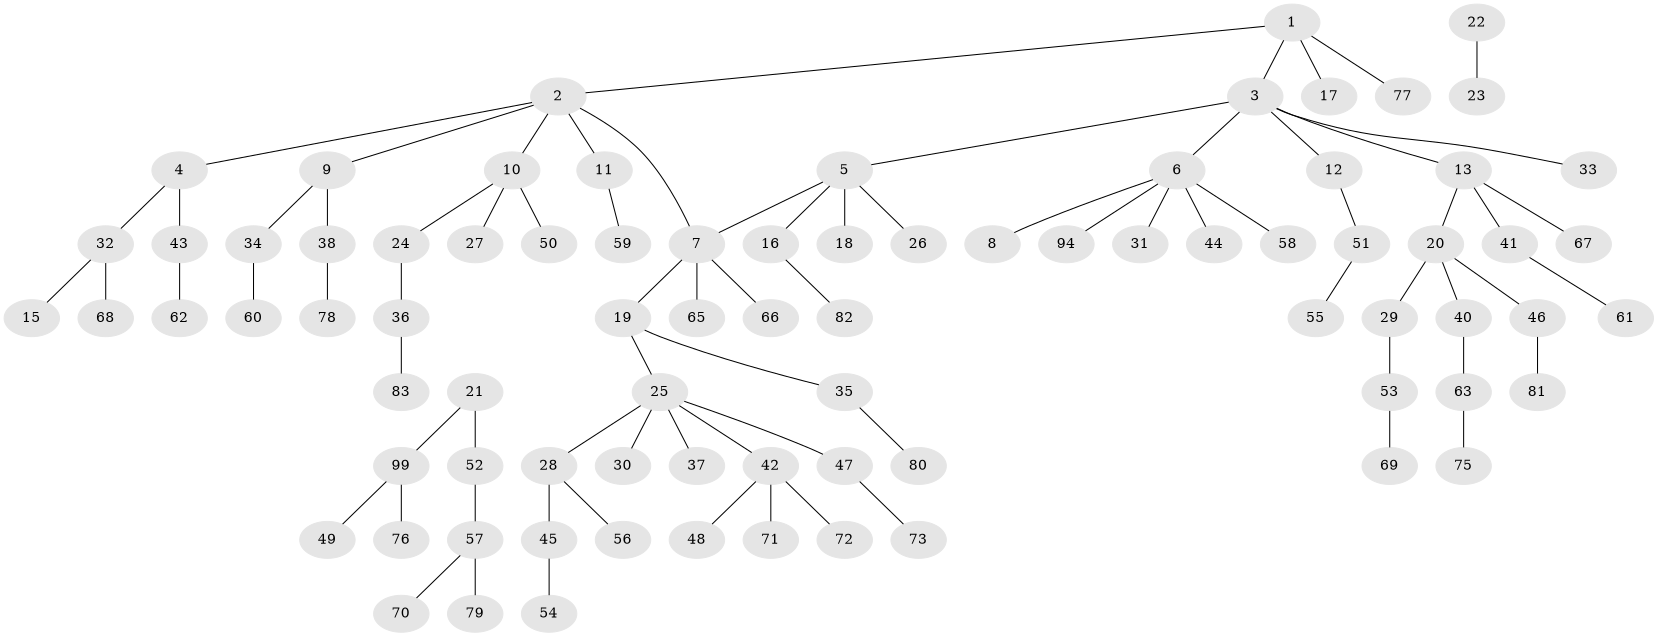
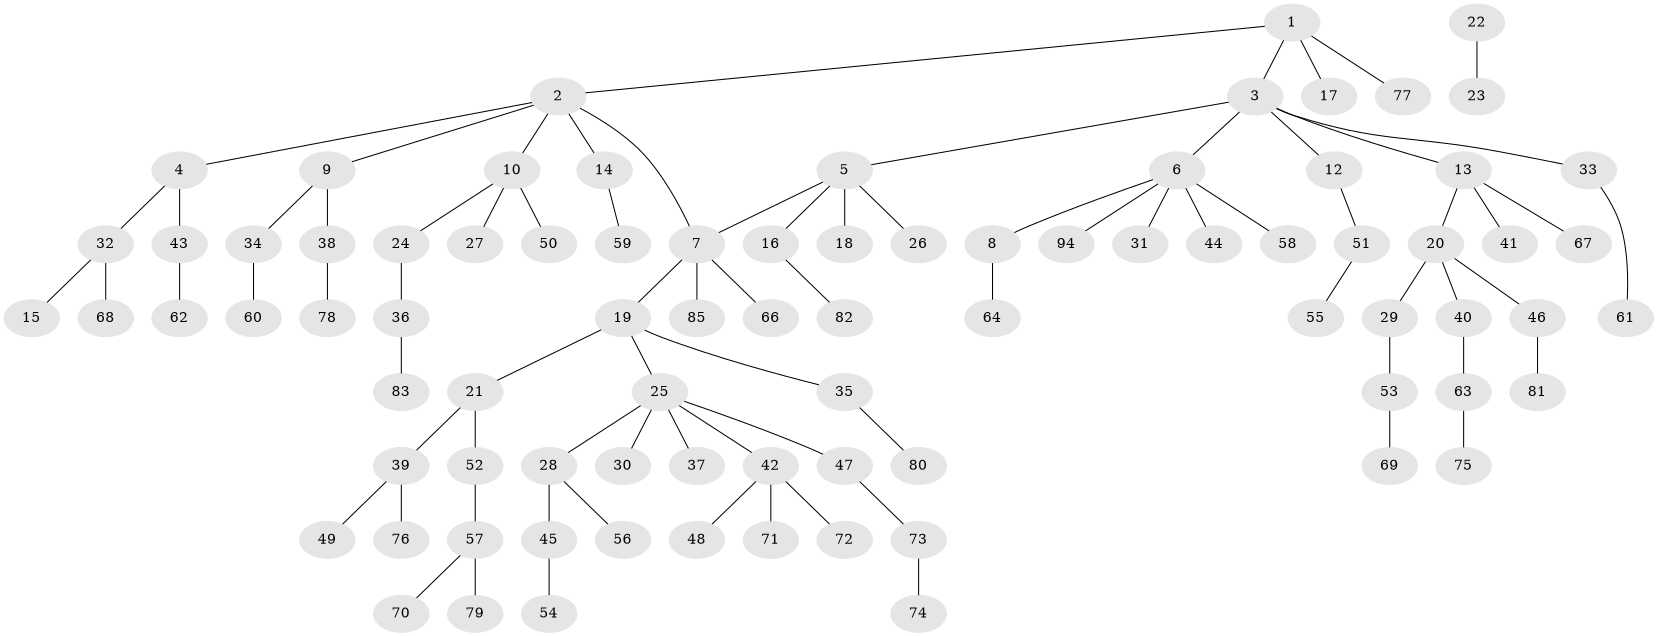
node "11": label "11" -> "14"
edge "41" -- "61": now "33" -- "61"
node "65": label "65" -> "85"
node "64": added
edge "19" -- "21": added
node "99": label "99" -> "39"
node "74": added
